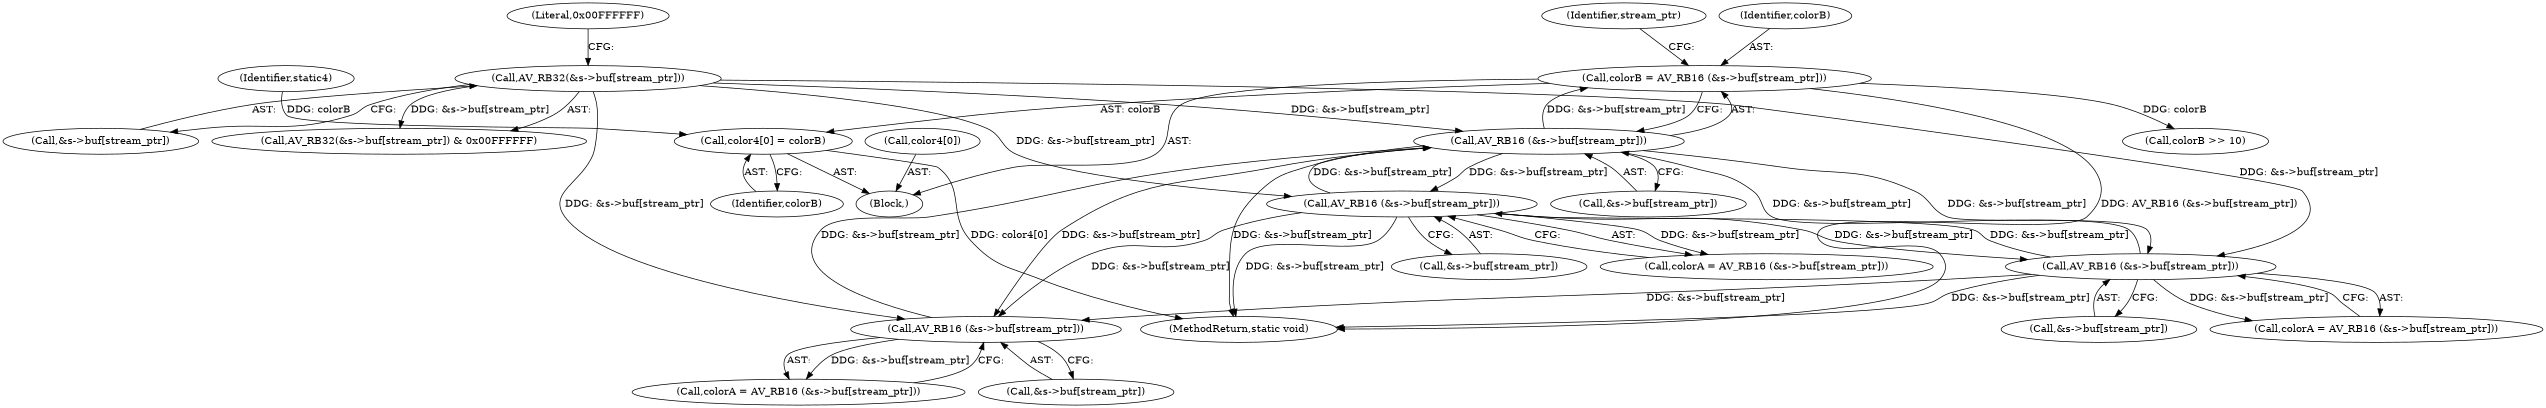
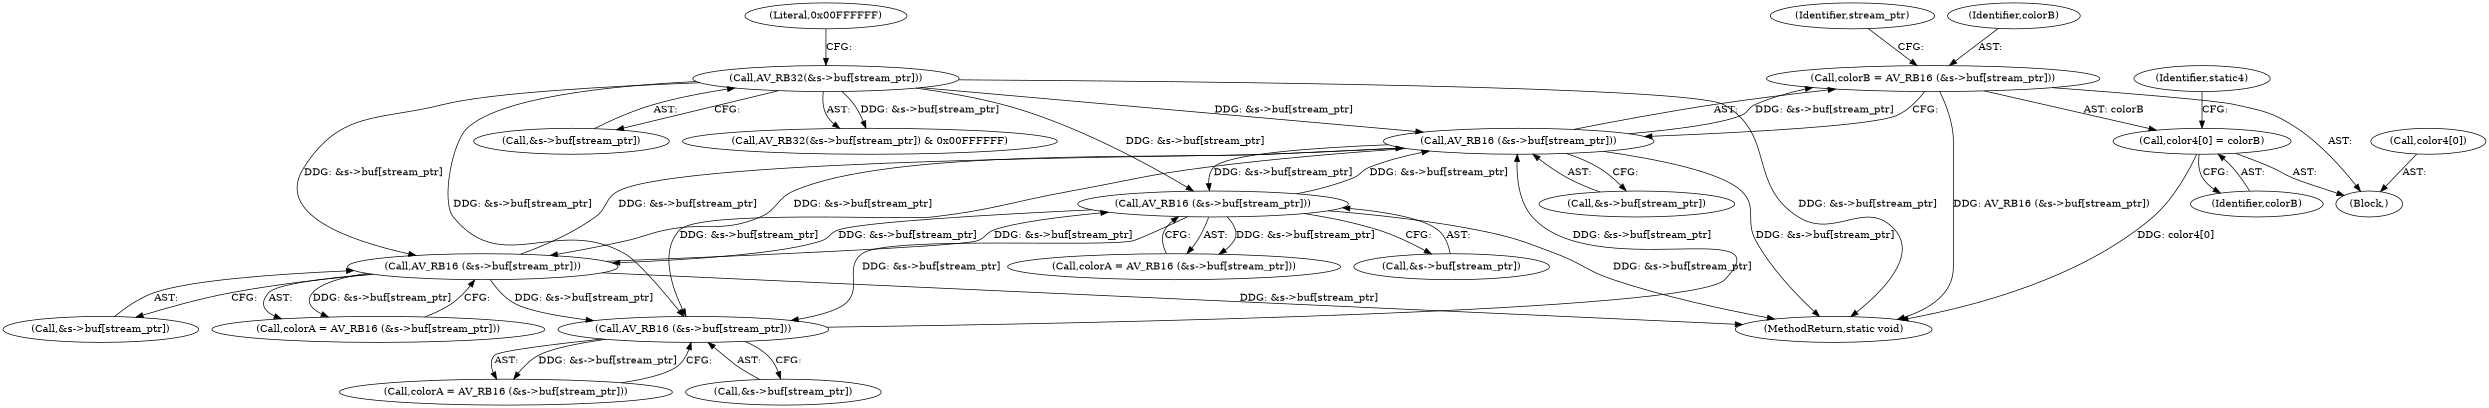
edge "(Call,AV_RB32(&s->buf[stream_ptr]))" -> "(MethodReturn,static void)": added, label "DDG: &s->buf[stream_ptr]"
edge "(Identifier,static4)" -> "(Call,color4[0] = colorB)": label "DDG: colorB" -> "CFG: "
node "(Call,colorB >> 10)": removed
